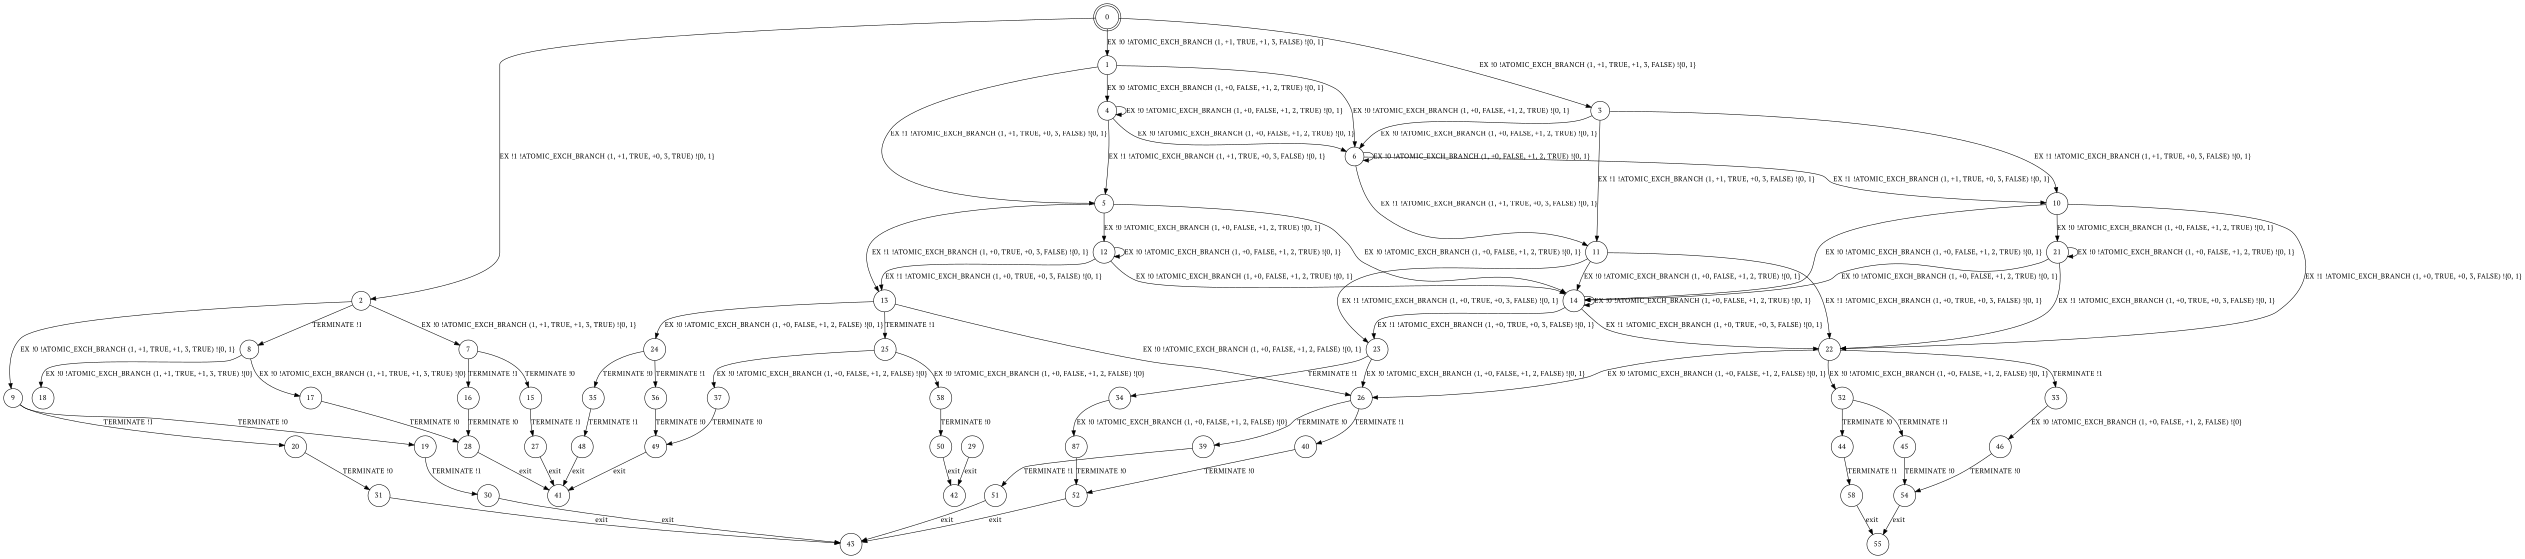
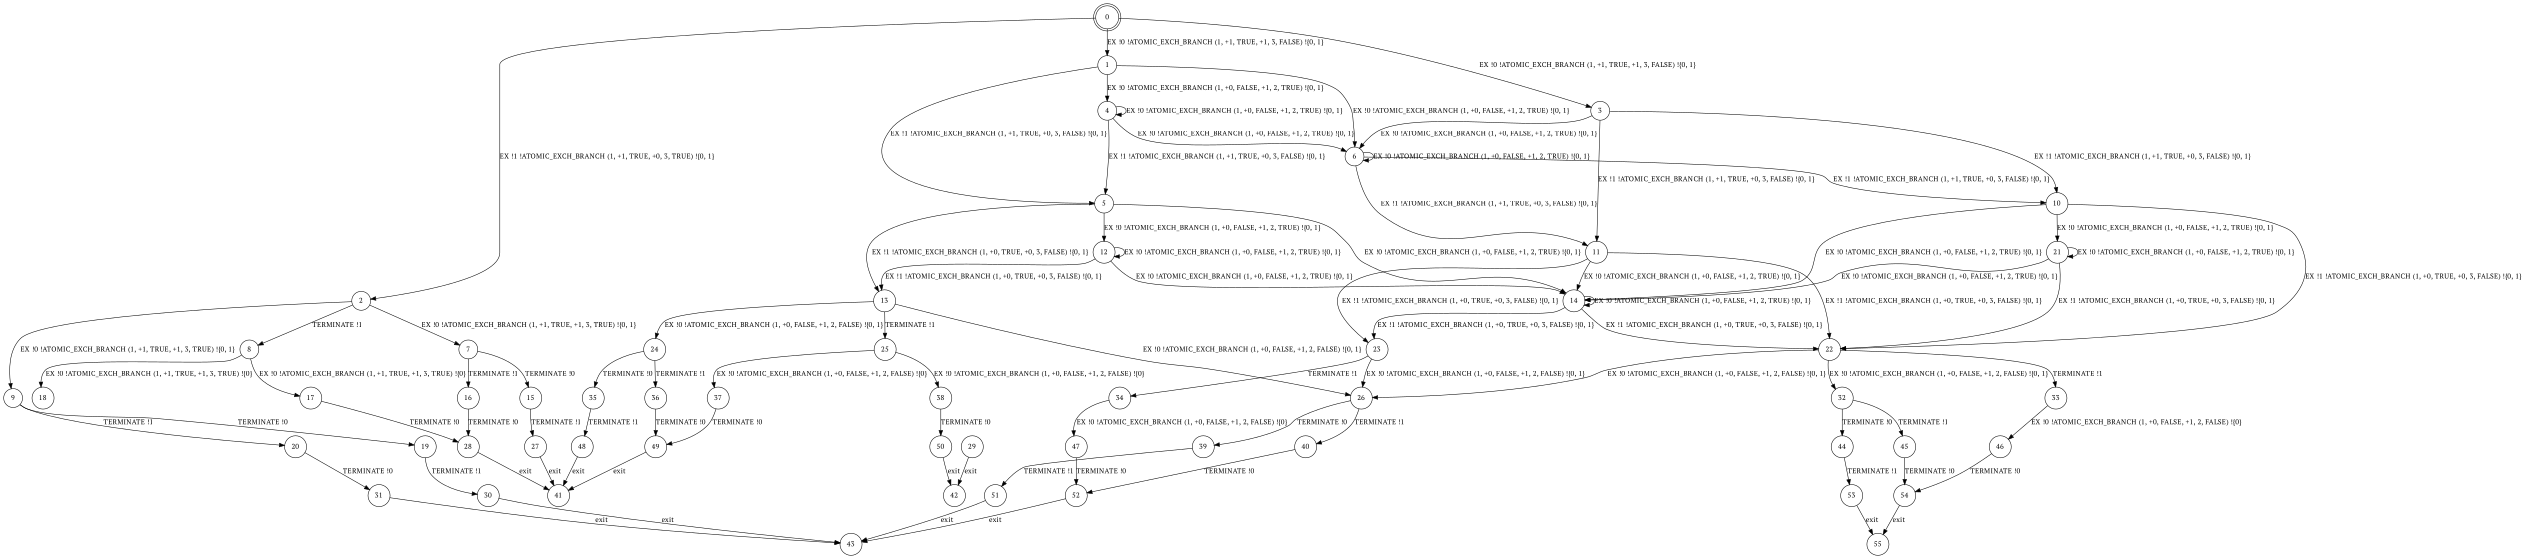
node "87": label "87" -> "47"
node "58": label "58" -> "53"
